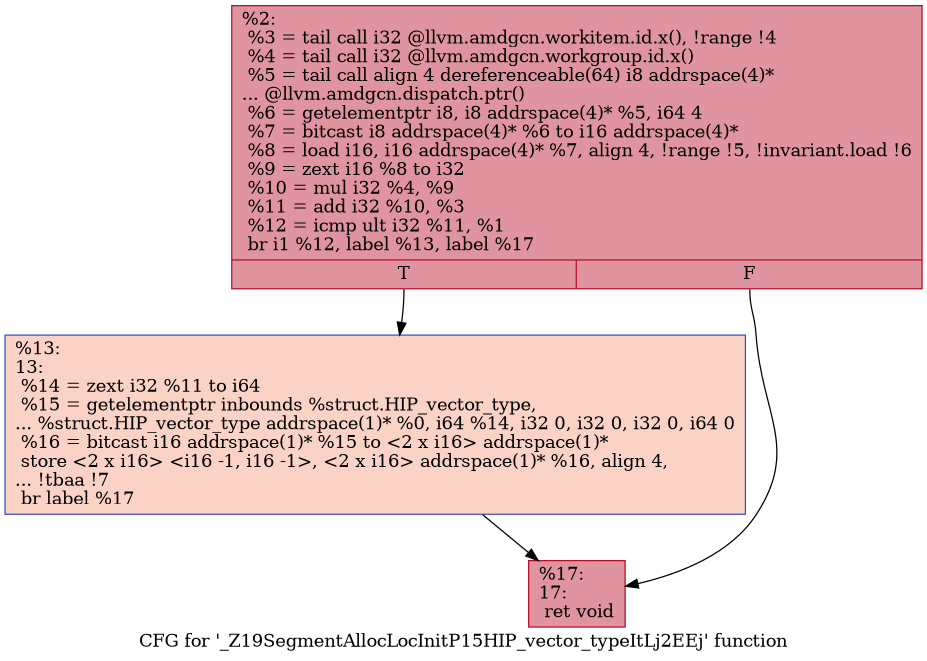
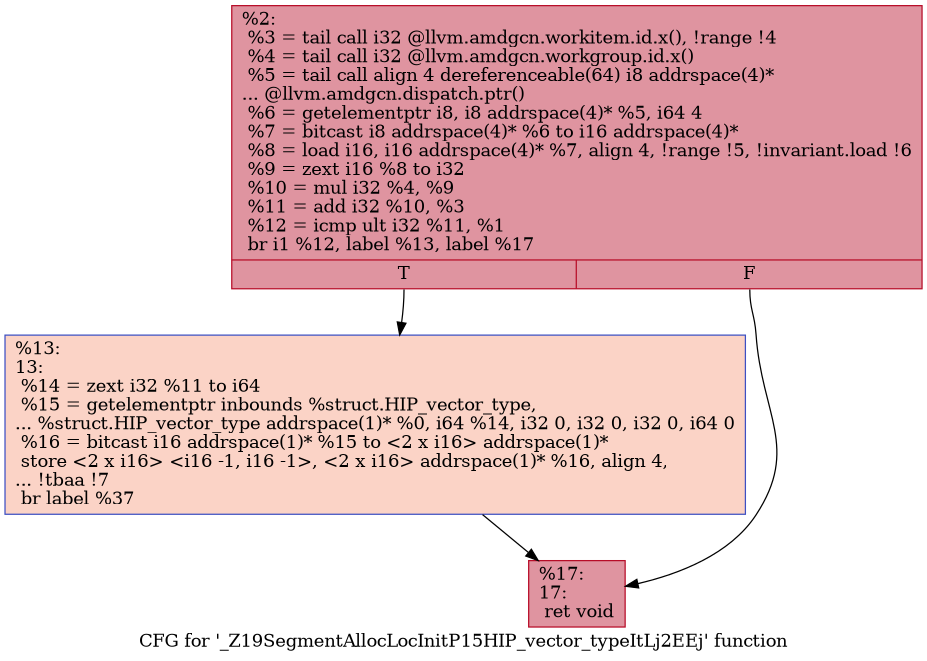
node "%13:": text "br label %17" -> "br label %37"
